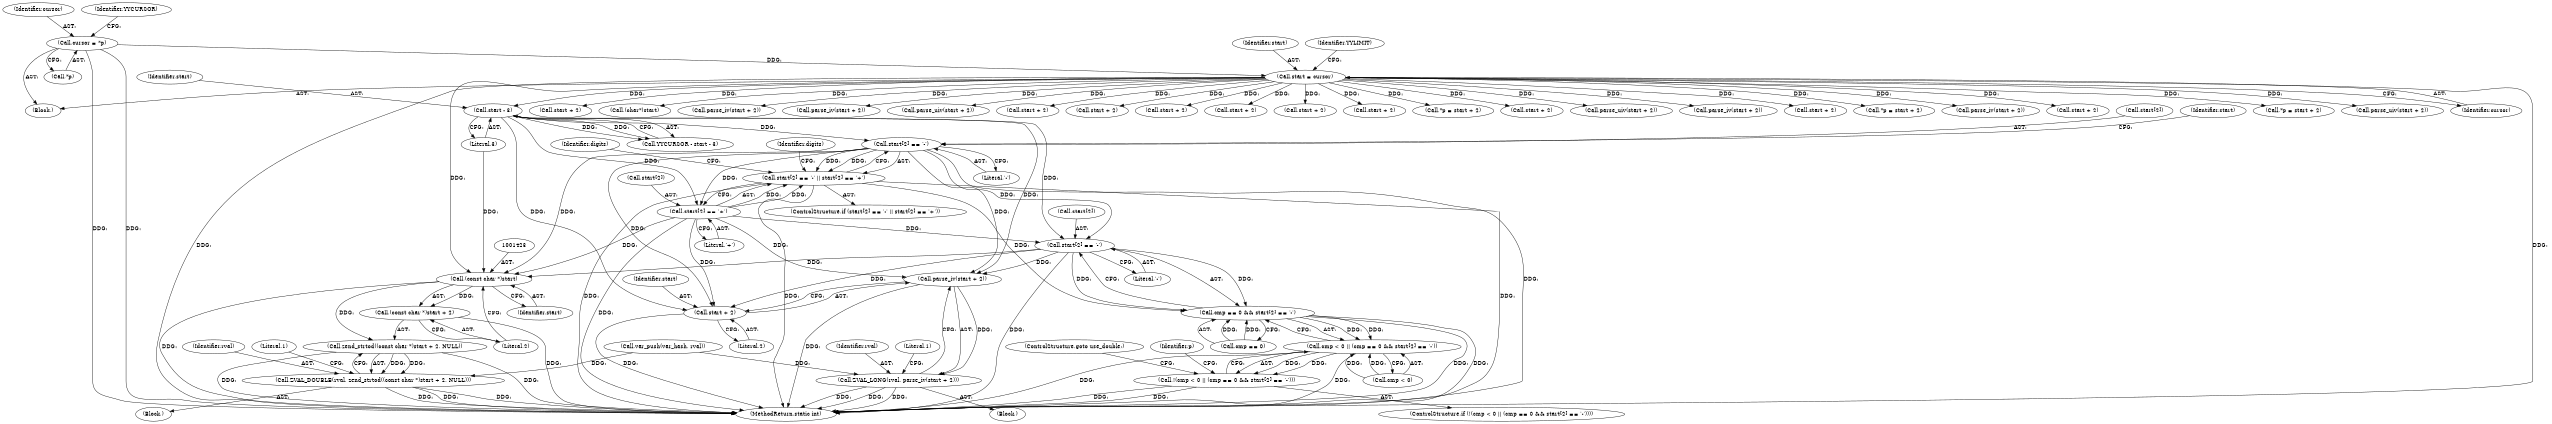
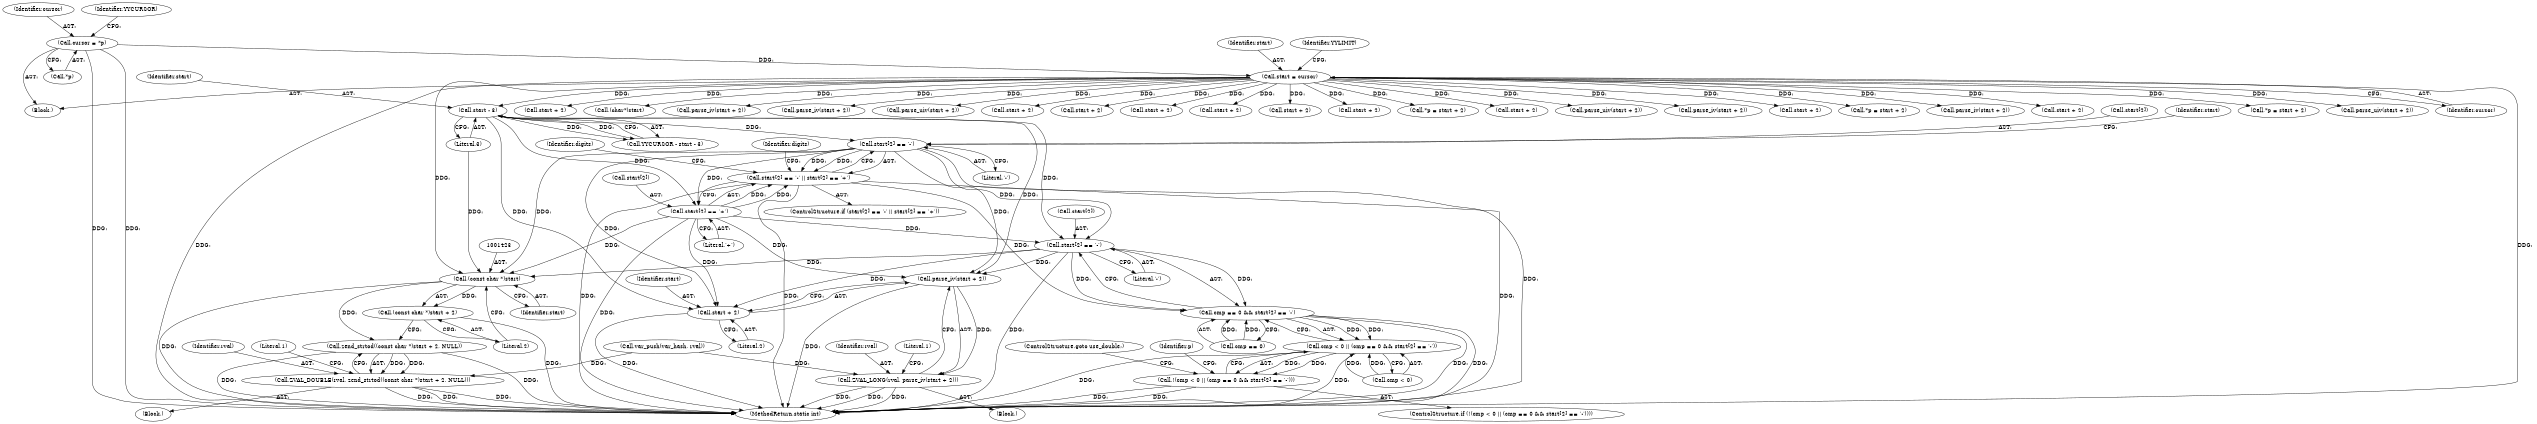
edge "(Call,(const char *)start + 2)" -> "(Call,zend_strtod((const char *)start + 2, NULL))": label "AST: " -> "CFG: "
